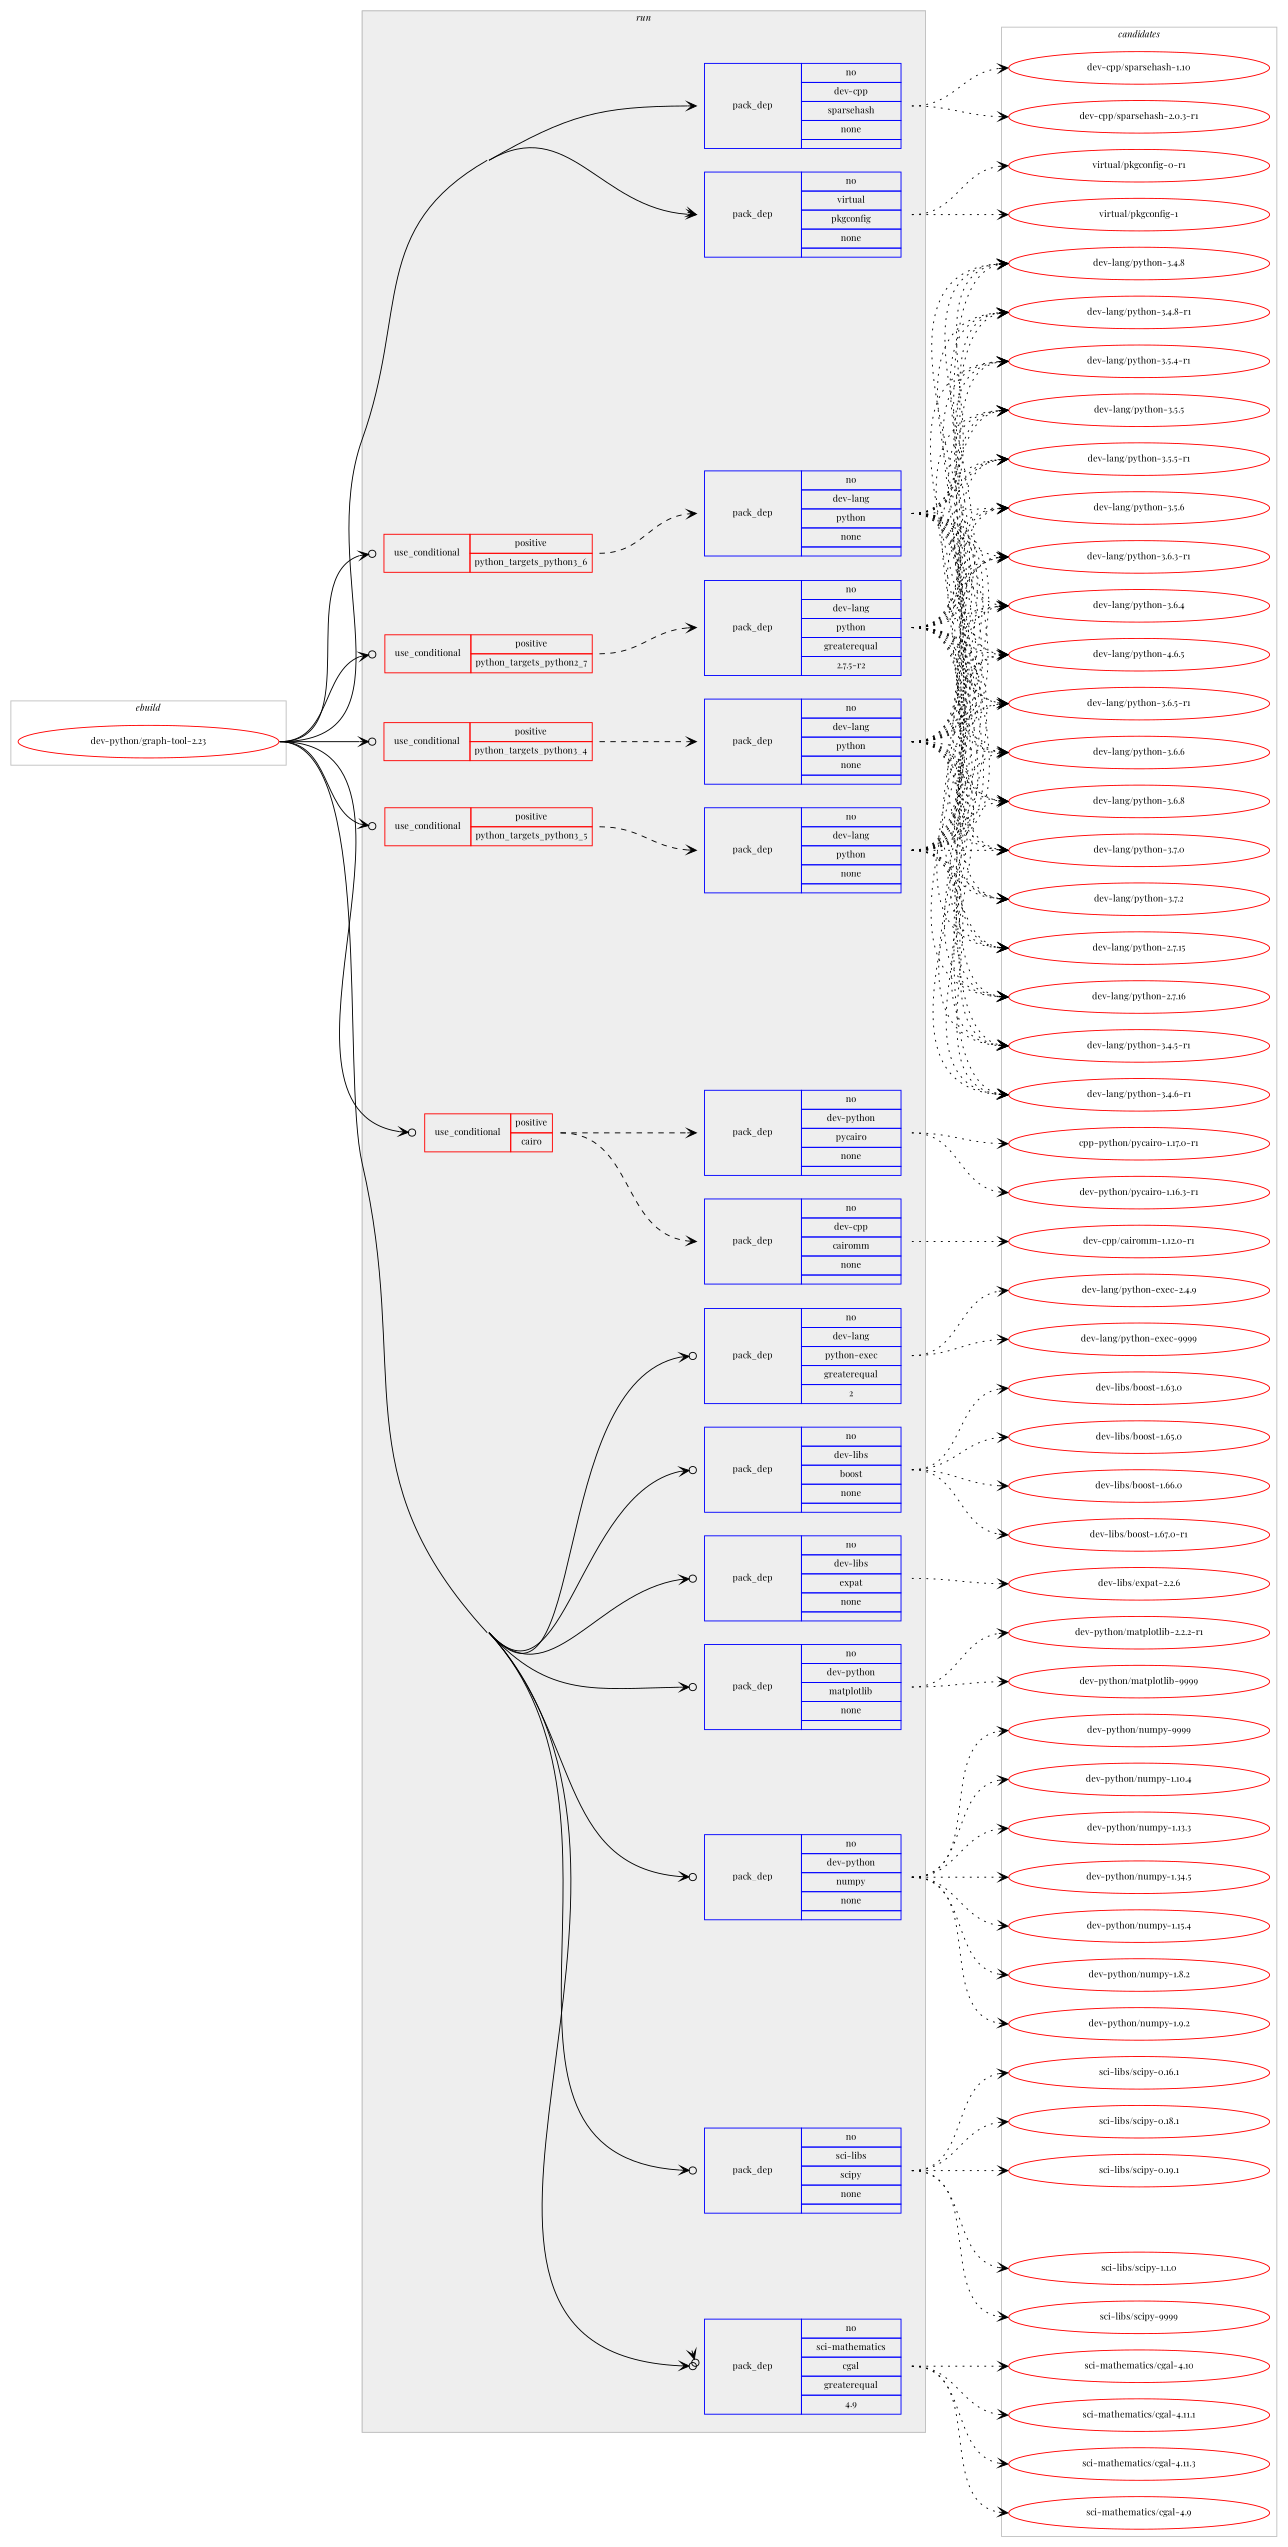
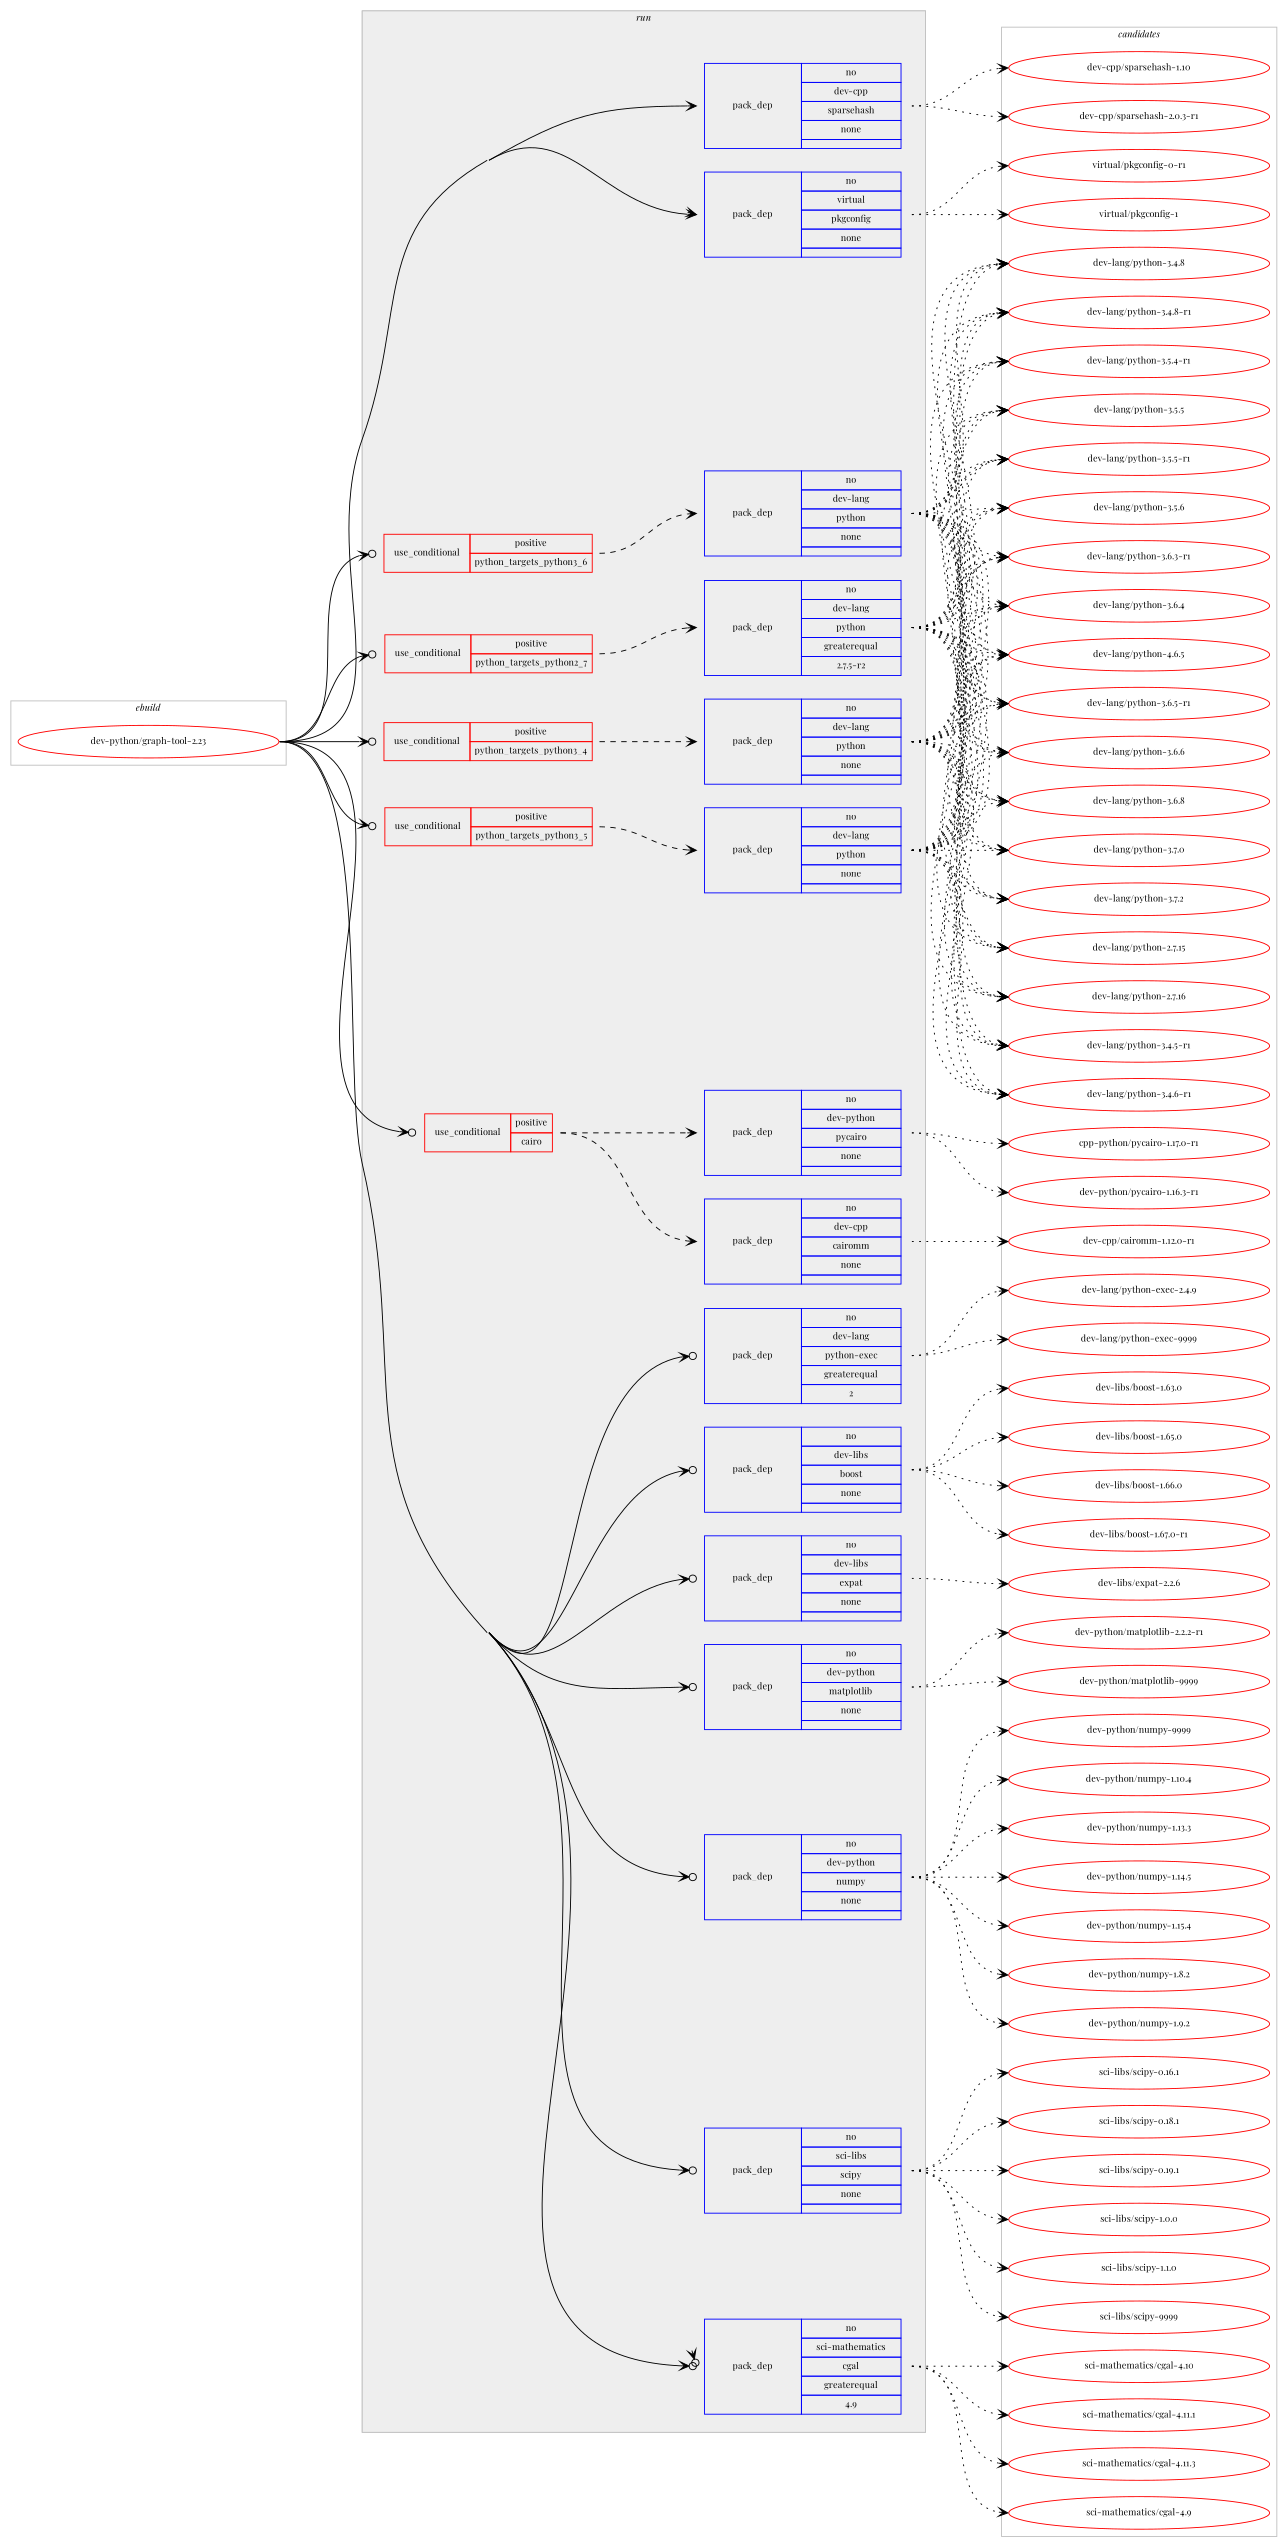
node "dev-python/numpy-1.34.5": label "dev-python/numpy-1.34.5" -> "dev-python/numpy-1.14.5"
node "sci-libs/scipy-1.0.0": added
